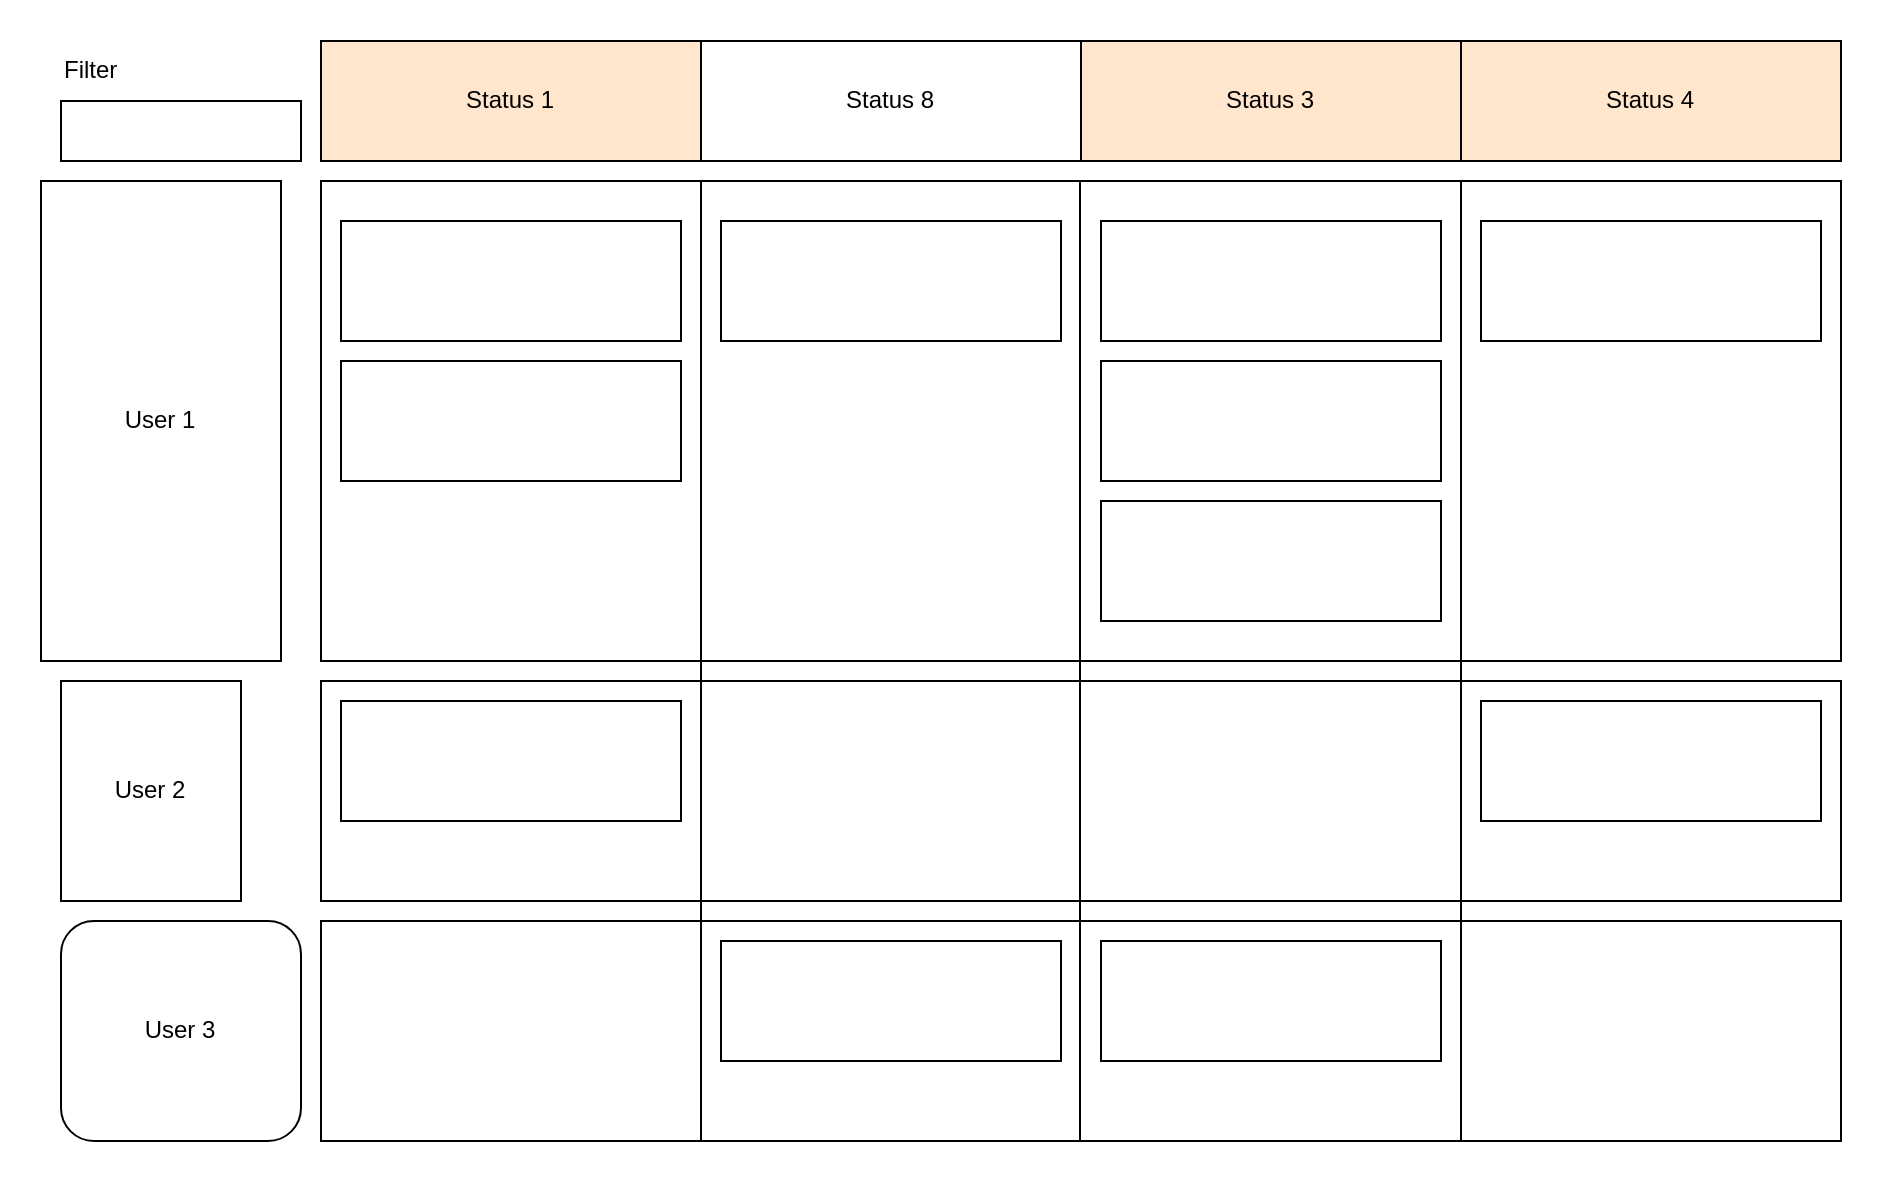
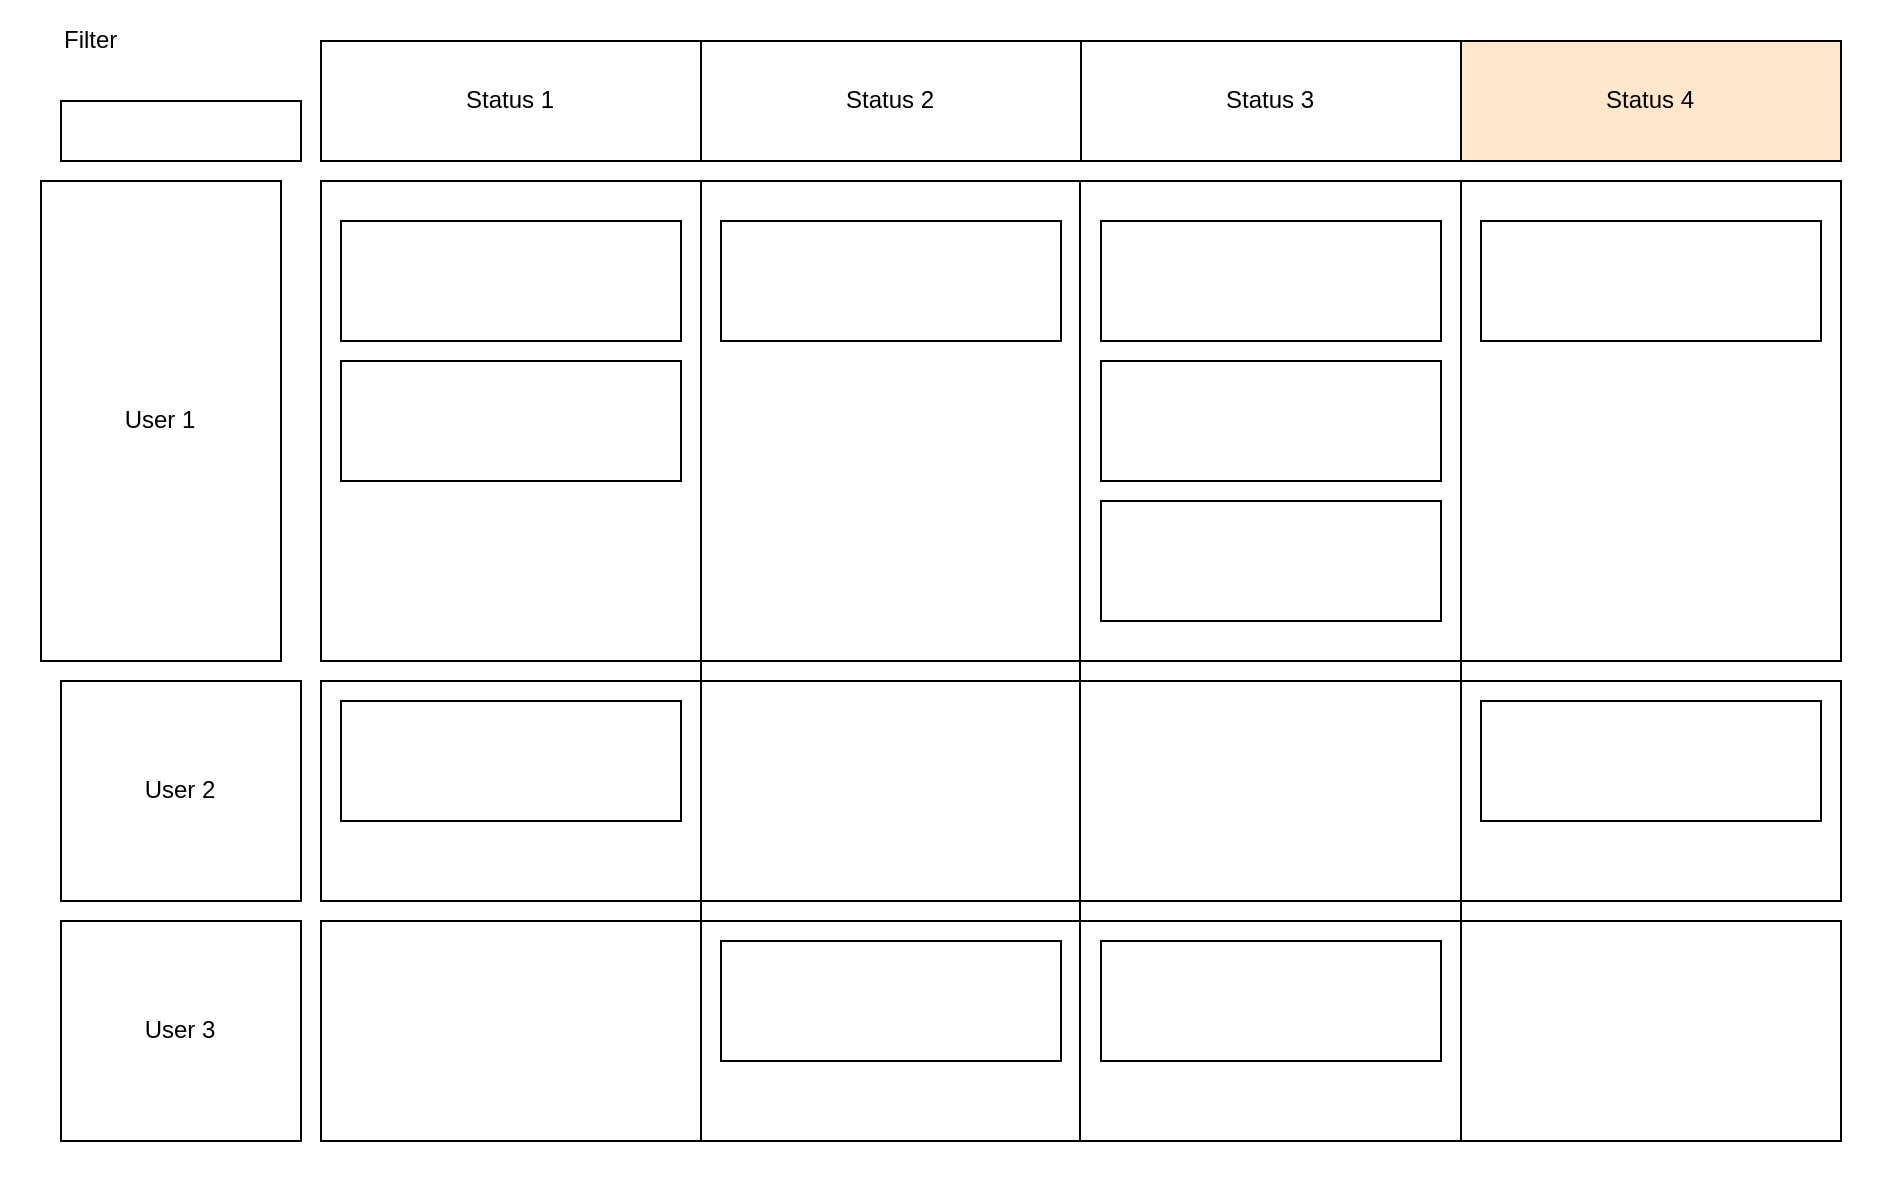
node "Filter": moved (121, 71) -> (121, 41)
node "Status 1": fillcolor #ffe6cc -> #ffffff
node "Status 8": label "Status 8" -> "Status 2"
node "Status 3": fillcolor #ffe6cc -> #ffffff
node "User 2": size 180x220 -> 240x220
node "User 3": shape rounded rectangle -> rectangle
